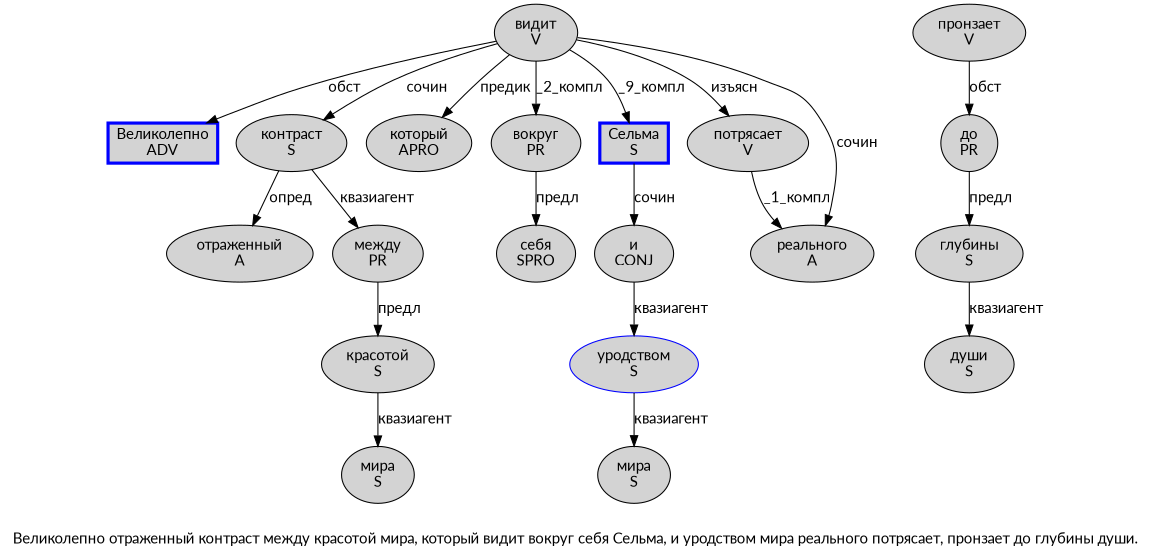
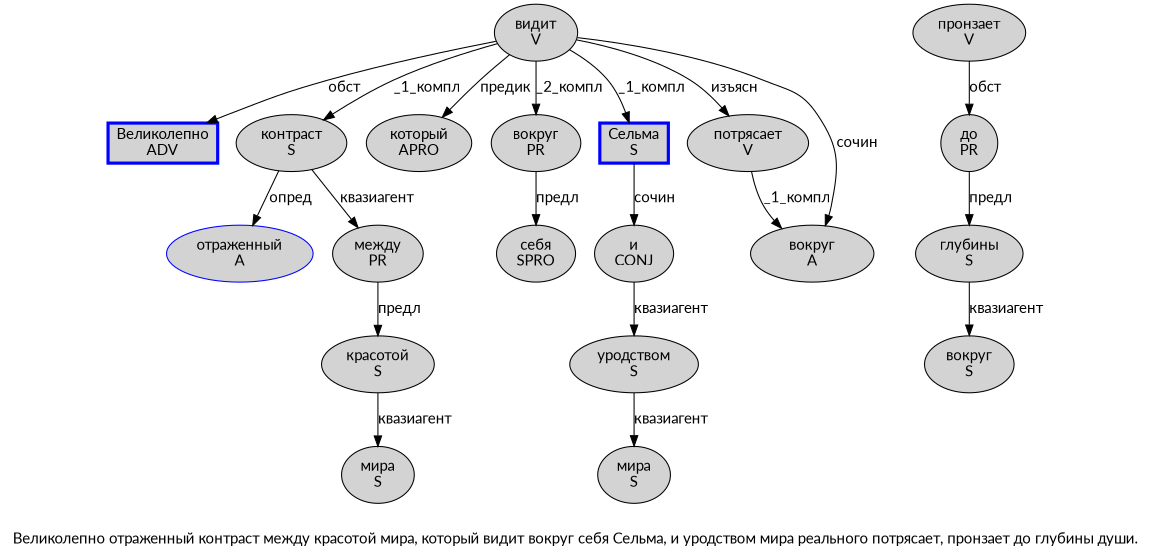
edge "видит V" -> "контраст S": label "сочин" -> "_1_компл"
edge "видит V" -> "Сельма S": label "_9_компл" -> "_1_компл"
node "отраженный A": color black -> blue
node "реального A": label "реального A" -> "вокруг A"
node "уродством S": color blue -> black
node "души S": label "души S" -> "вокруг S"
